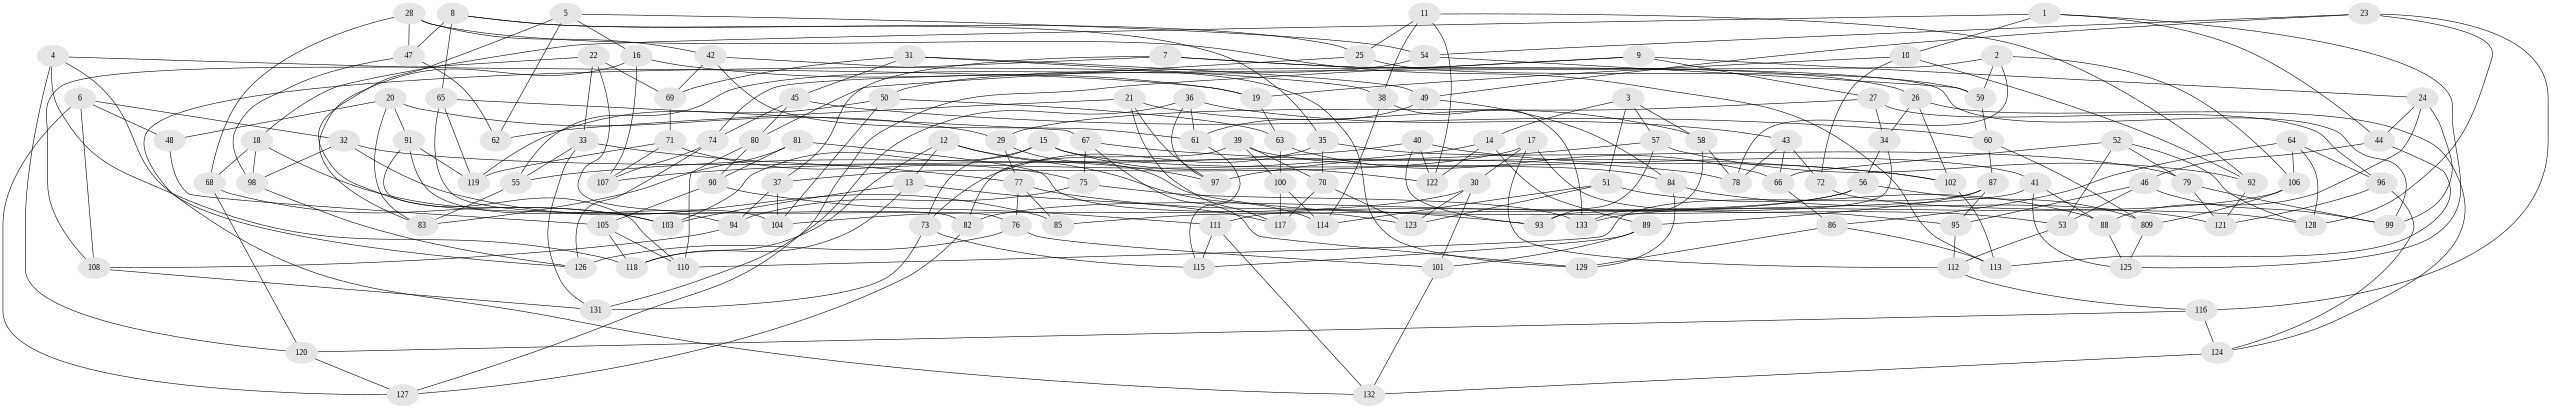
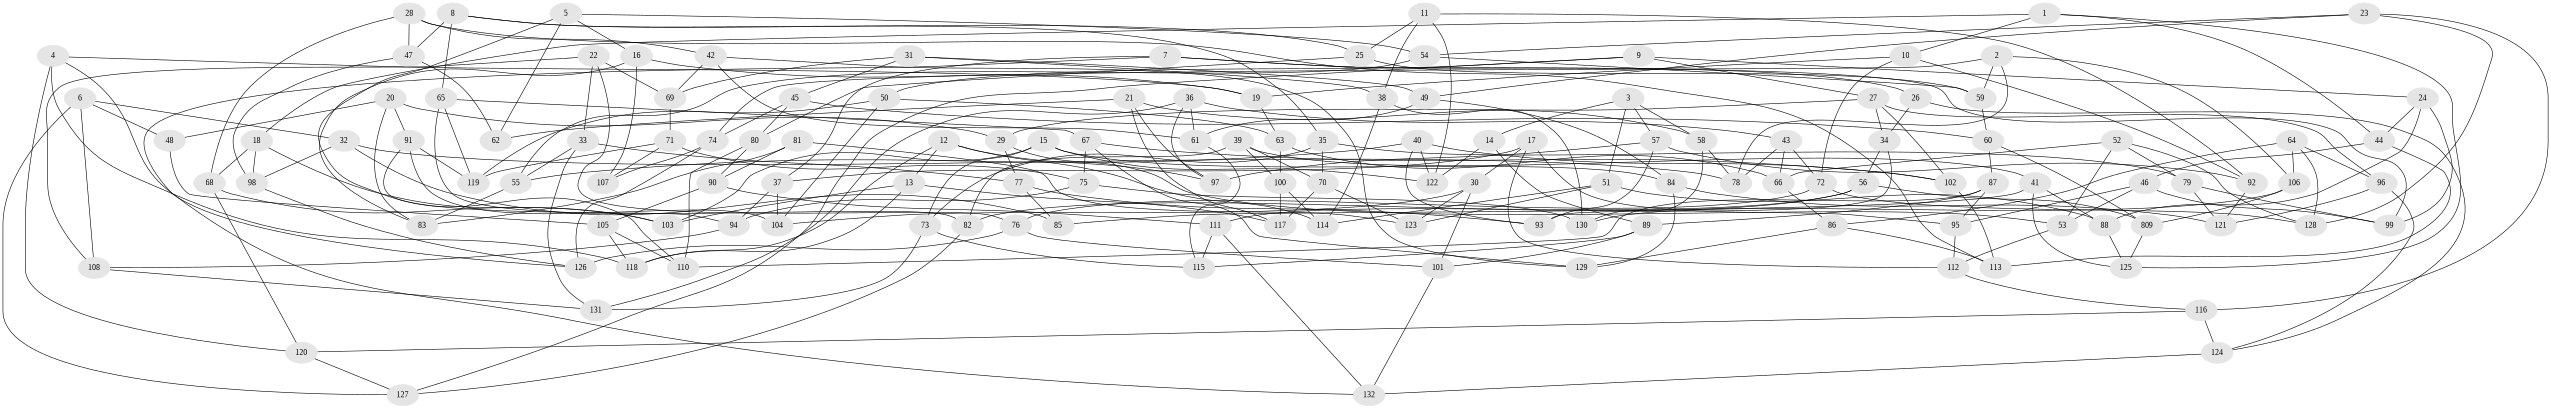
edge "26" -- "102": now "27" -- "102"
edge "14" -- "107": removed
edge "77" -- "76": now "72" -- "76"
node "133": label "133" -> "130"
